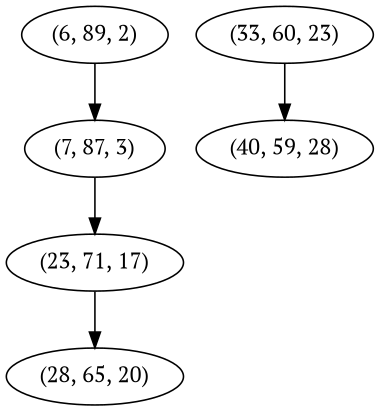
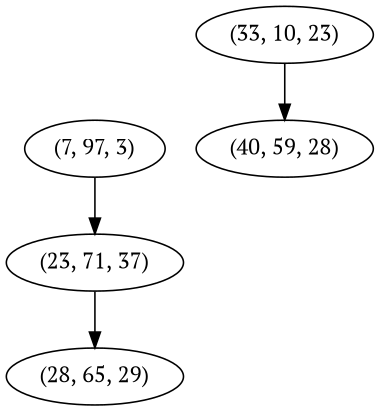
node "(6, 89, 2)": removed
node "(33, 60, 23)": label "(33, 60, 23)" -> "(33, 10, 23)"
node "(7, 87, 3)": label "(7, 87, 3)" -> "(7, 97, 3)"
node "(23, 71, 17)": label "(23, 71, 17)" -> "(23, 71, 37)"
node "(28, 65, 20)": label "(28, 65, 20)" -> "(28, 65, 29)"
